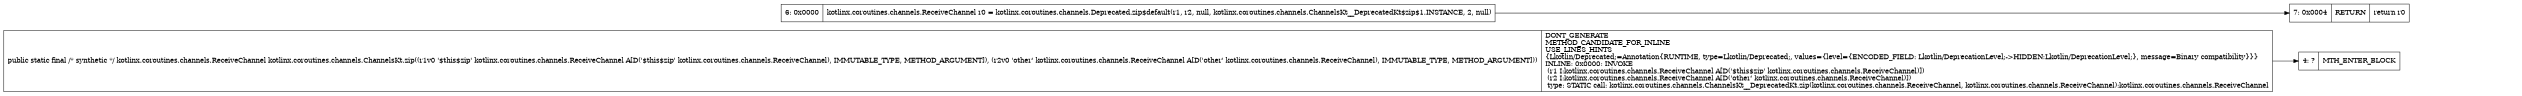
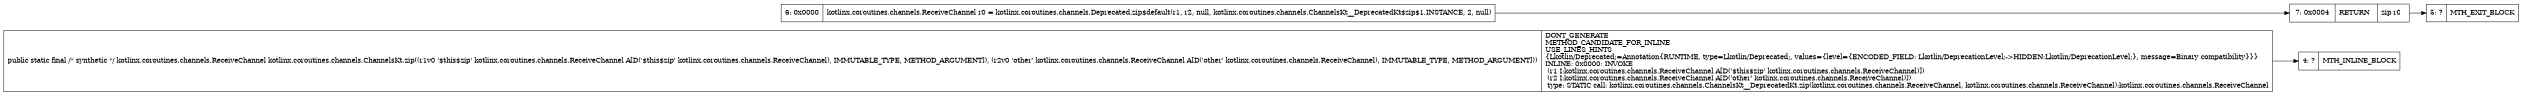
node "7: 0x0004": text "return r0" -> "zip r0"
node "5: ?": added
node "4: ?": text "MTH_ENTER_BLOCK" -> "MTH_INLINE_BLOCK"
